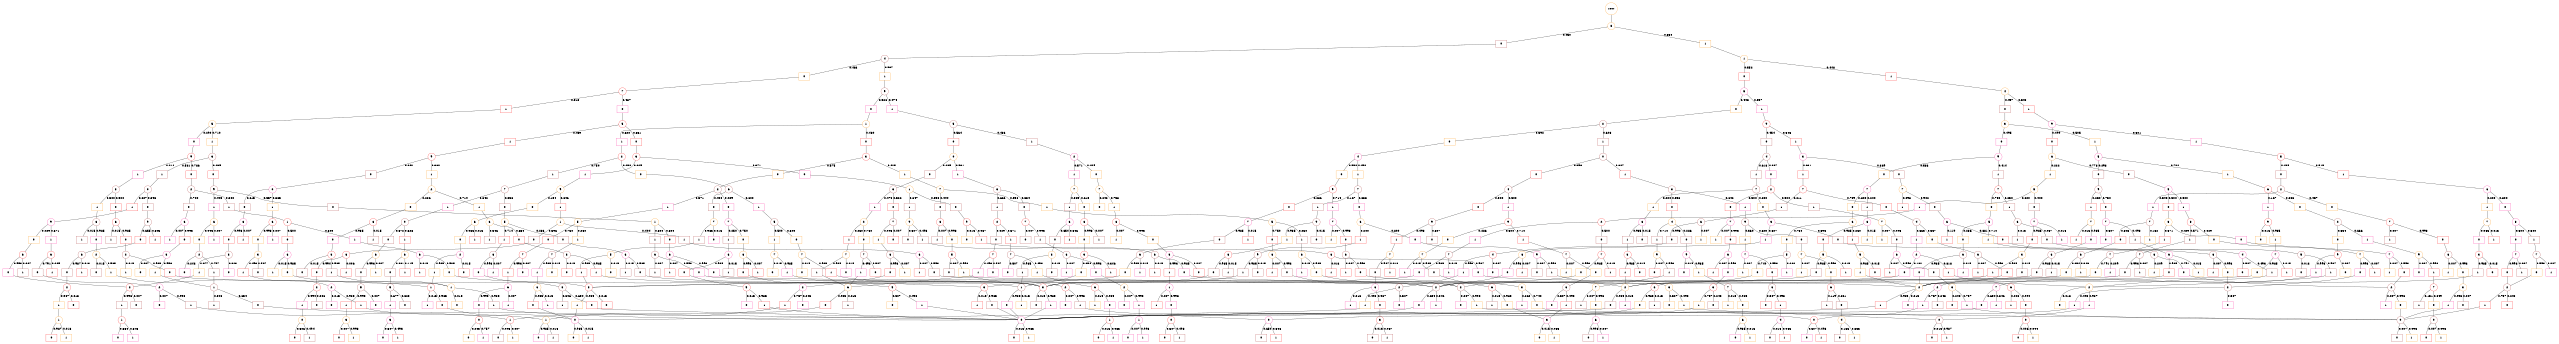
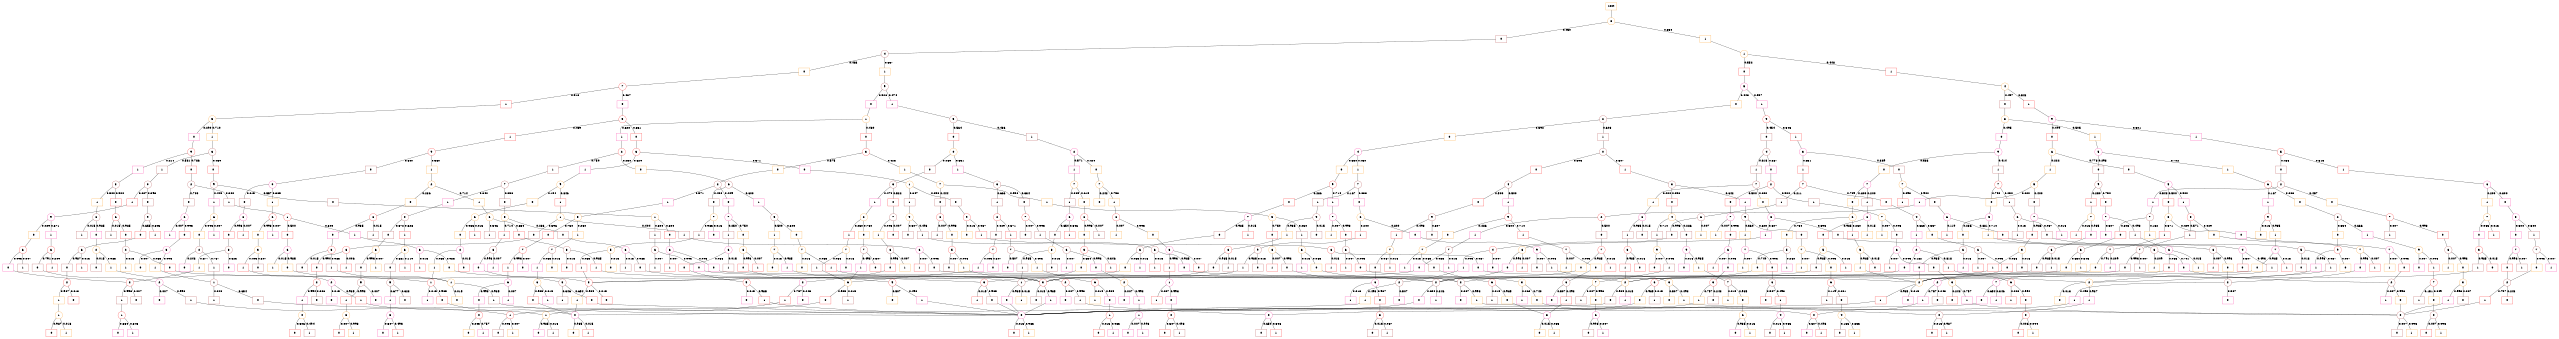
node "root": shape circle -> box
